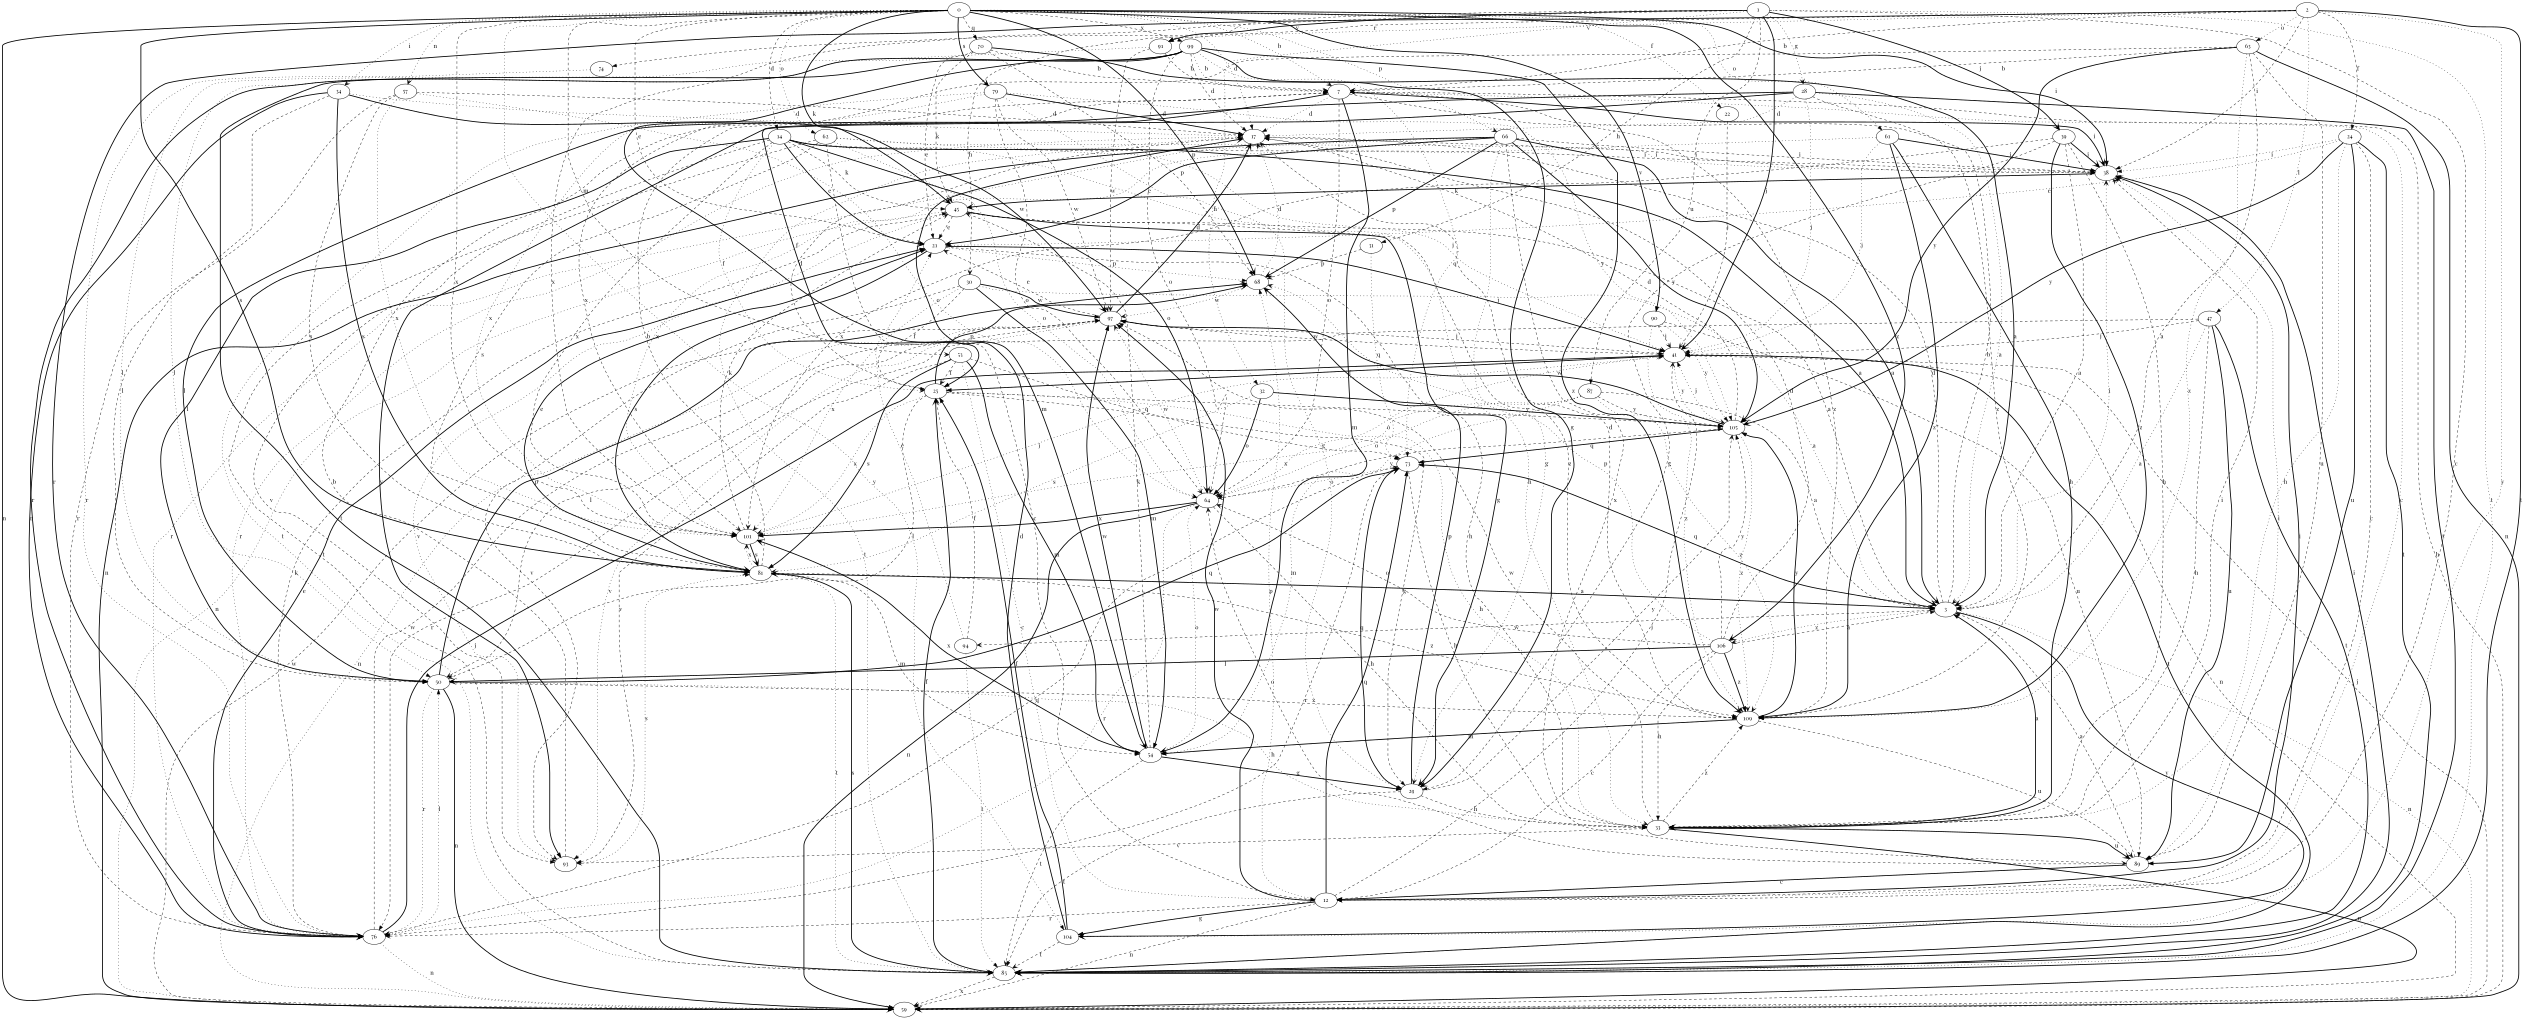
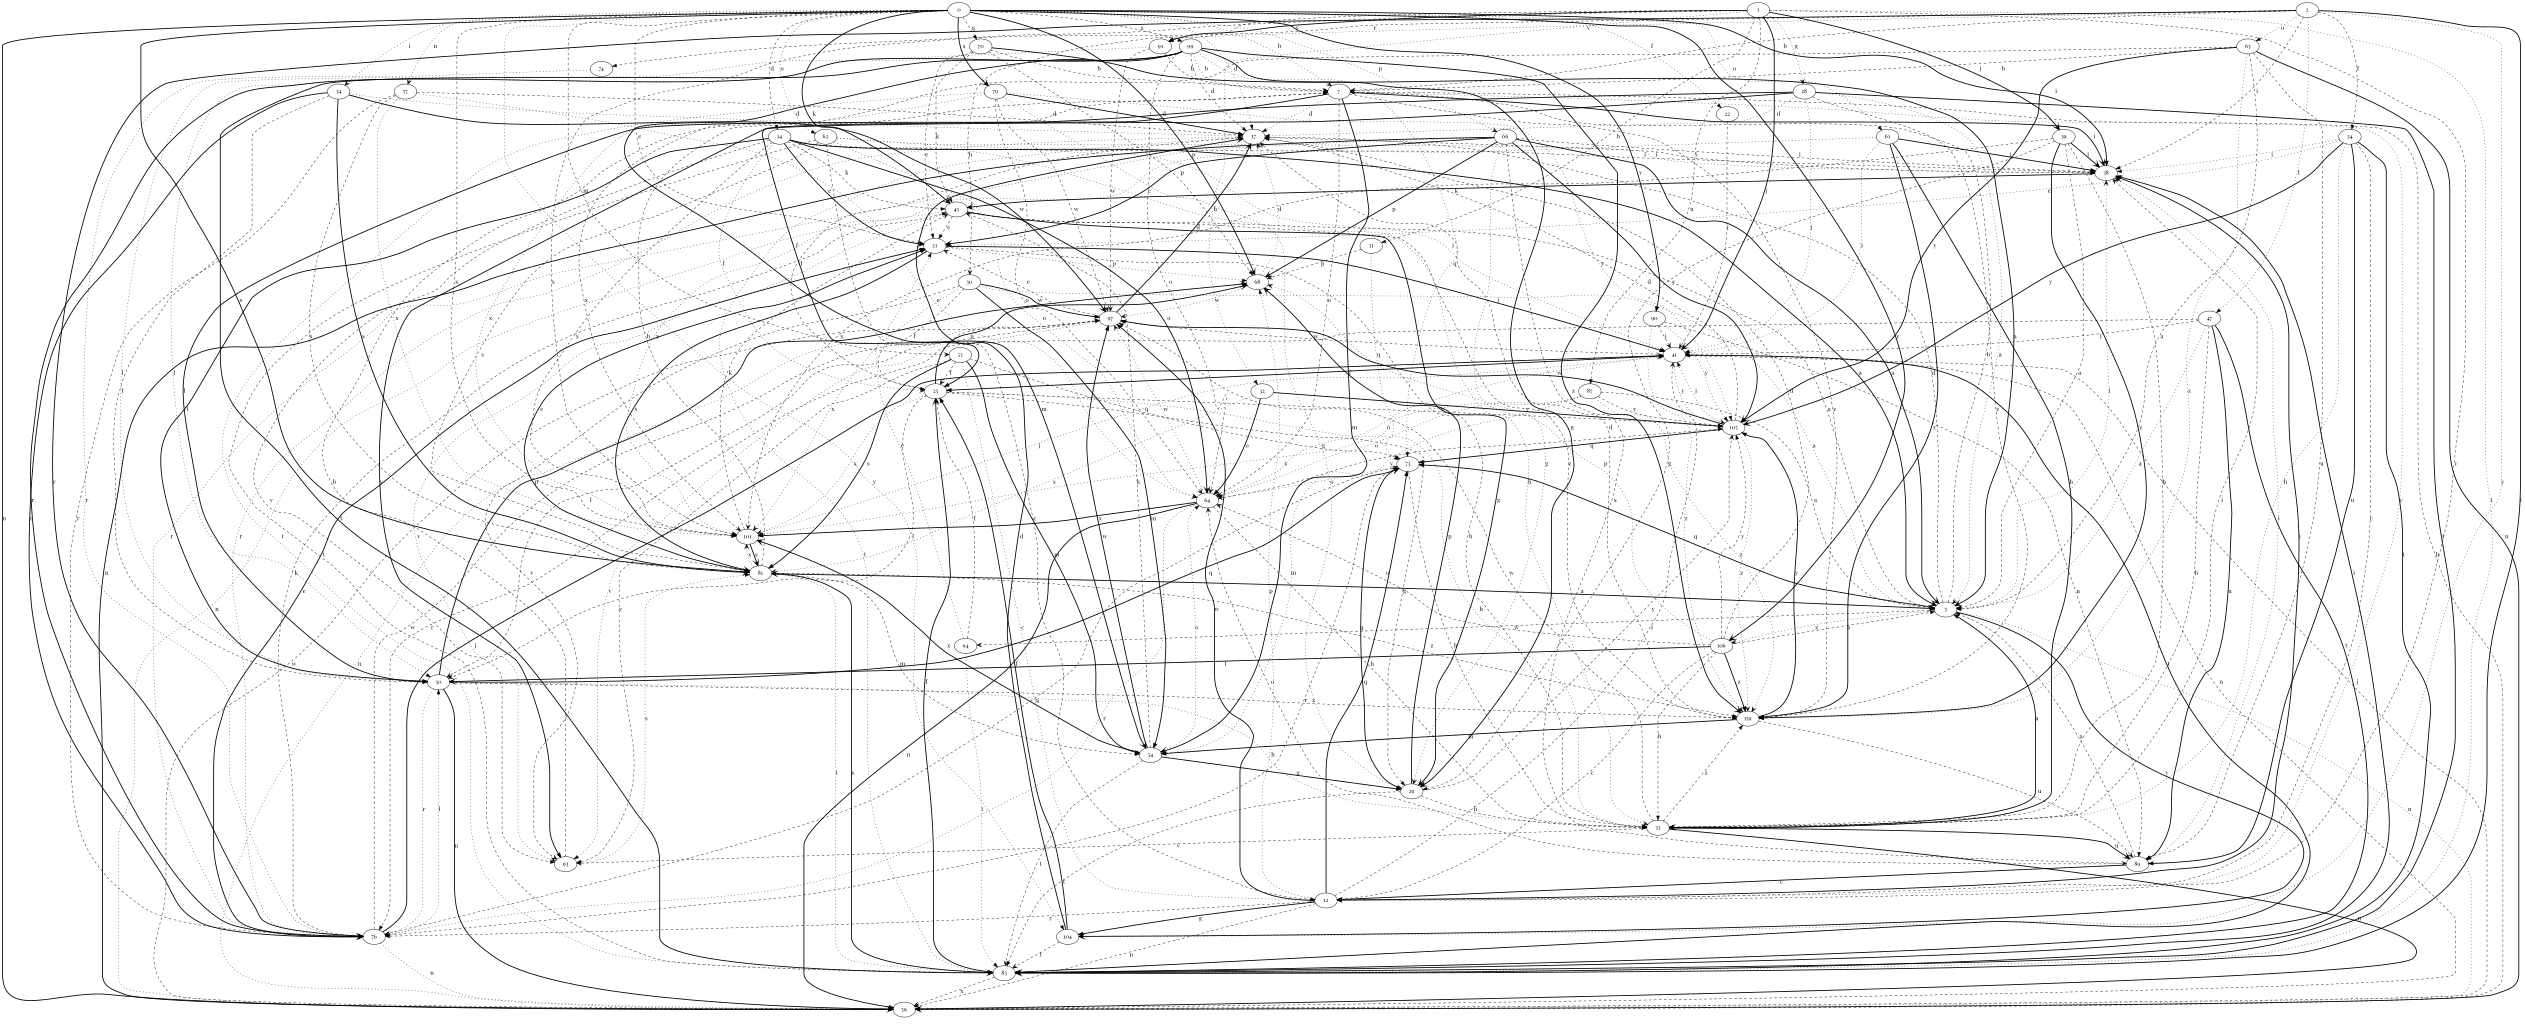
edge "97" -> "41": removed, label "j"
node "109": label "109" -> "159"
